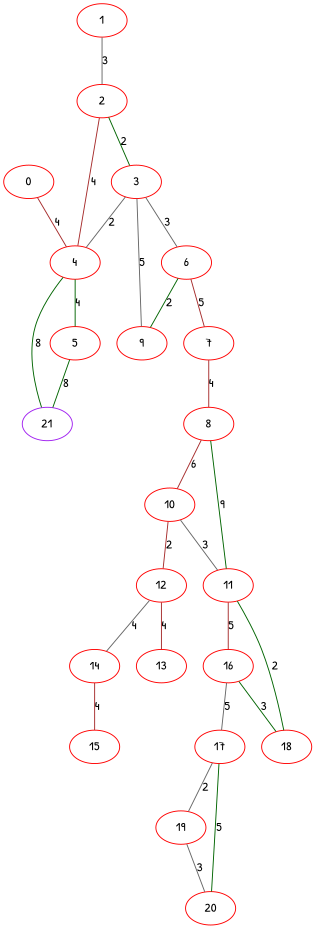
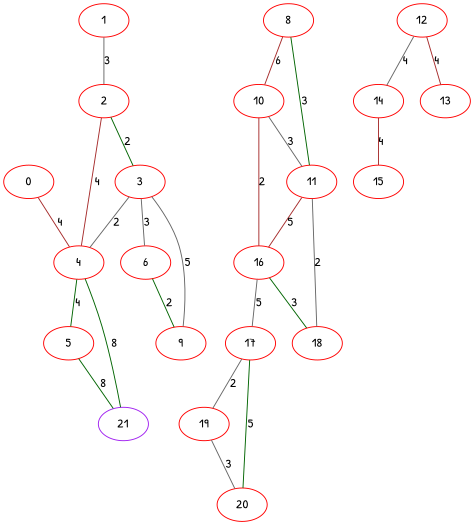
node "7": removed
edge "8" -- "11": label "9" -> "3"
edge "10" -- "12": now "10" -- "16"
edge "11" -- "18": color darkgreen -> gray40
